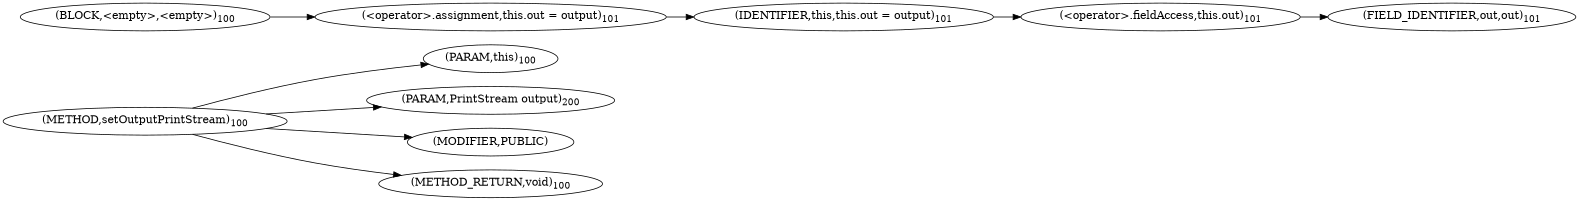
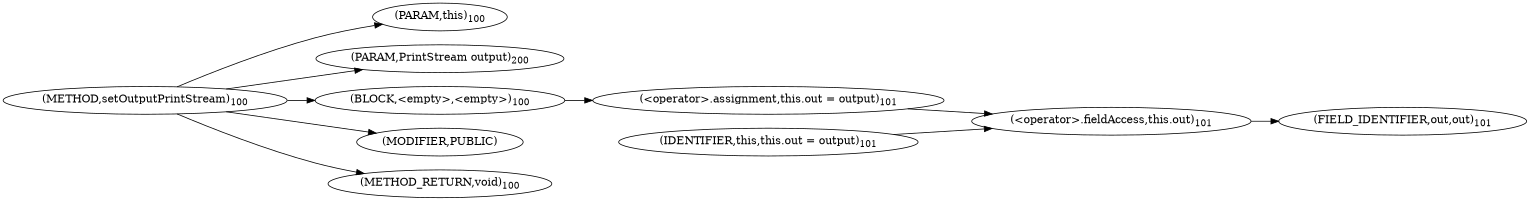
edge "(<operator>.assignment,this.out = output)" -> "(IDENTIFIER,this,this.out = output)": now "(<operator>.assignment,this.out = output)" -> "(<operator>.fieldAccess,this.out)"
edge "(METHOD,setOutputPrintStream)" -> "(BLOCK,<empty>,<empty>)": added
